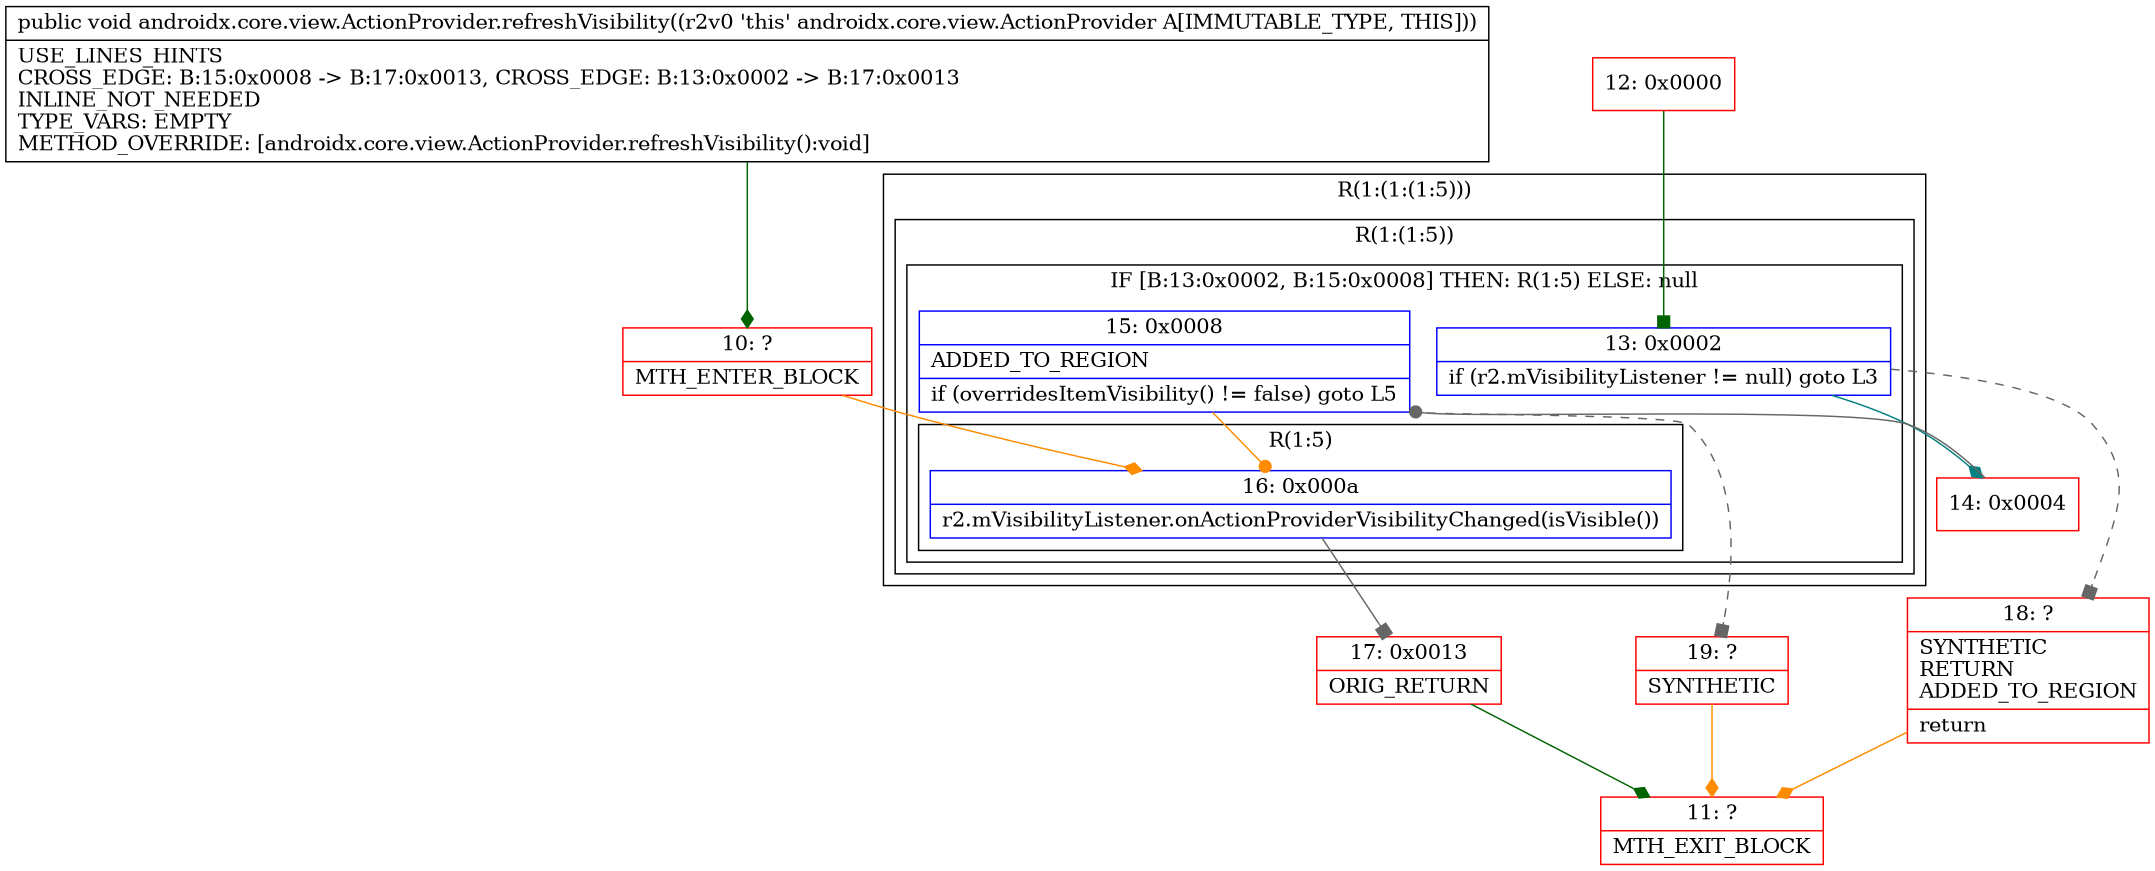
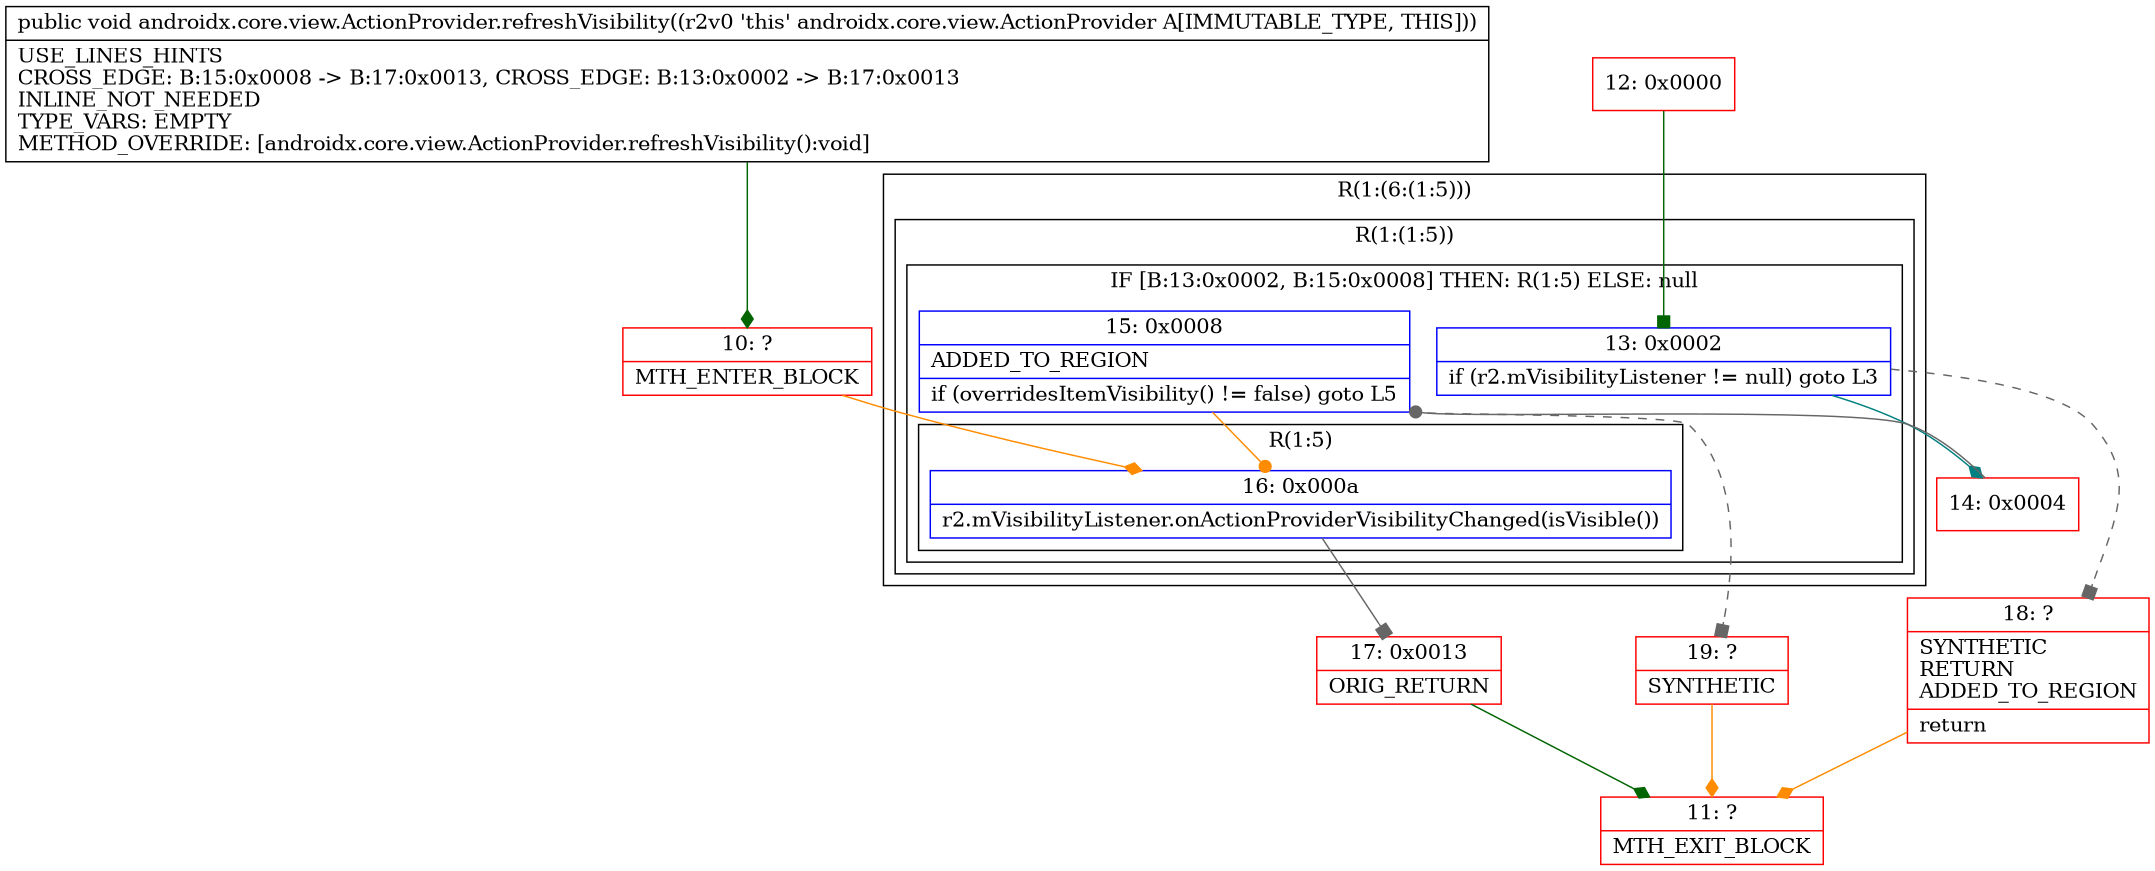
cluster "R(1:(1:(1:5)))": label "R(1:(1:(1:5)))" -> "R(1:(6:(1:5)))"
